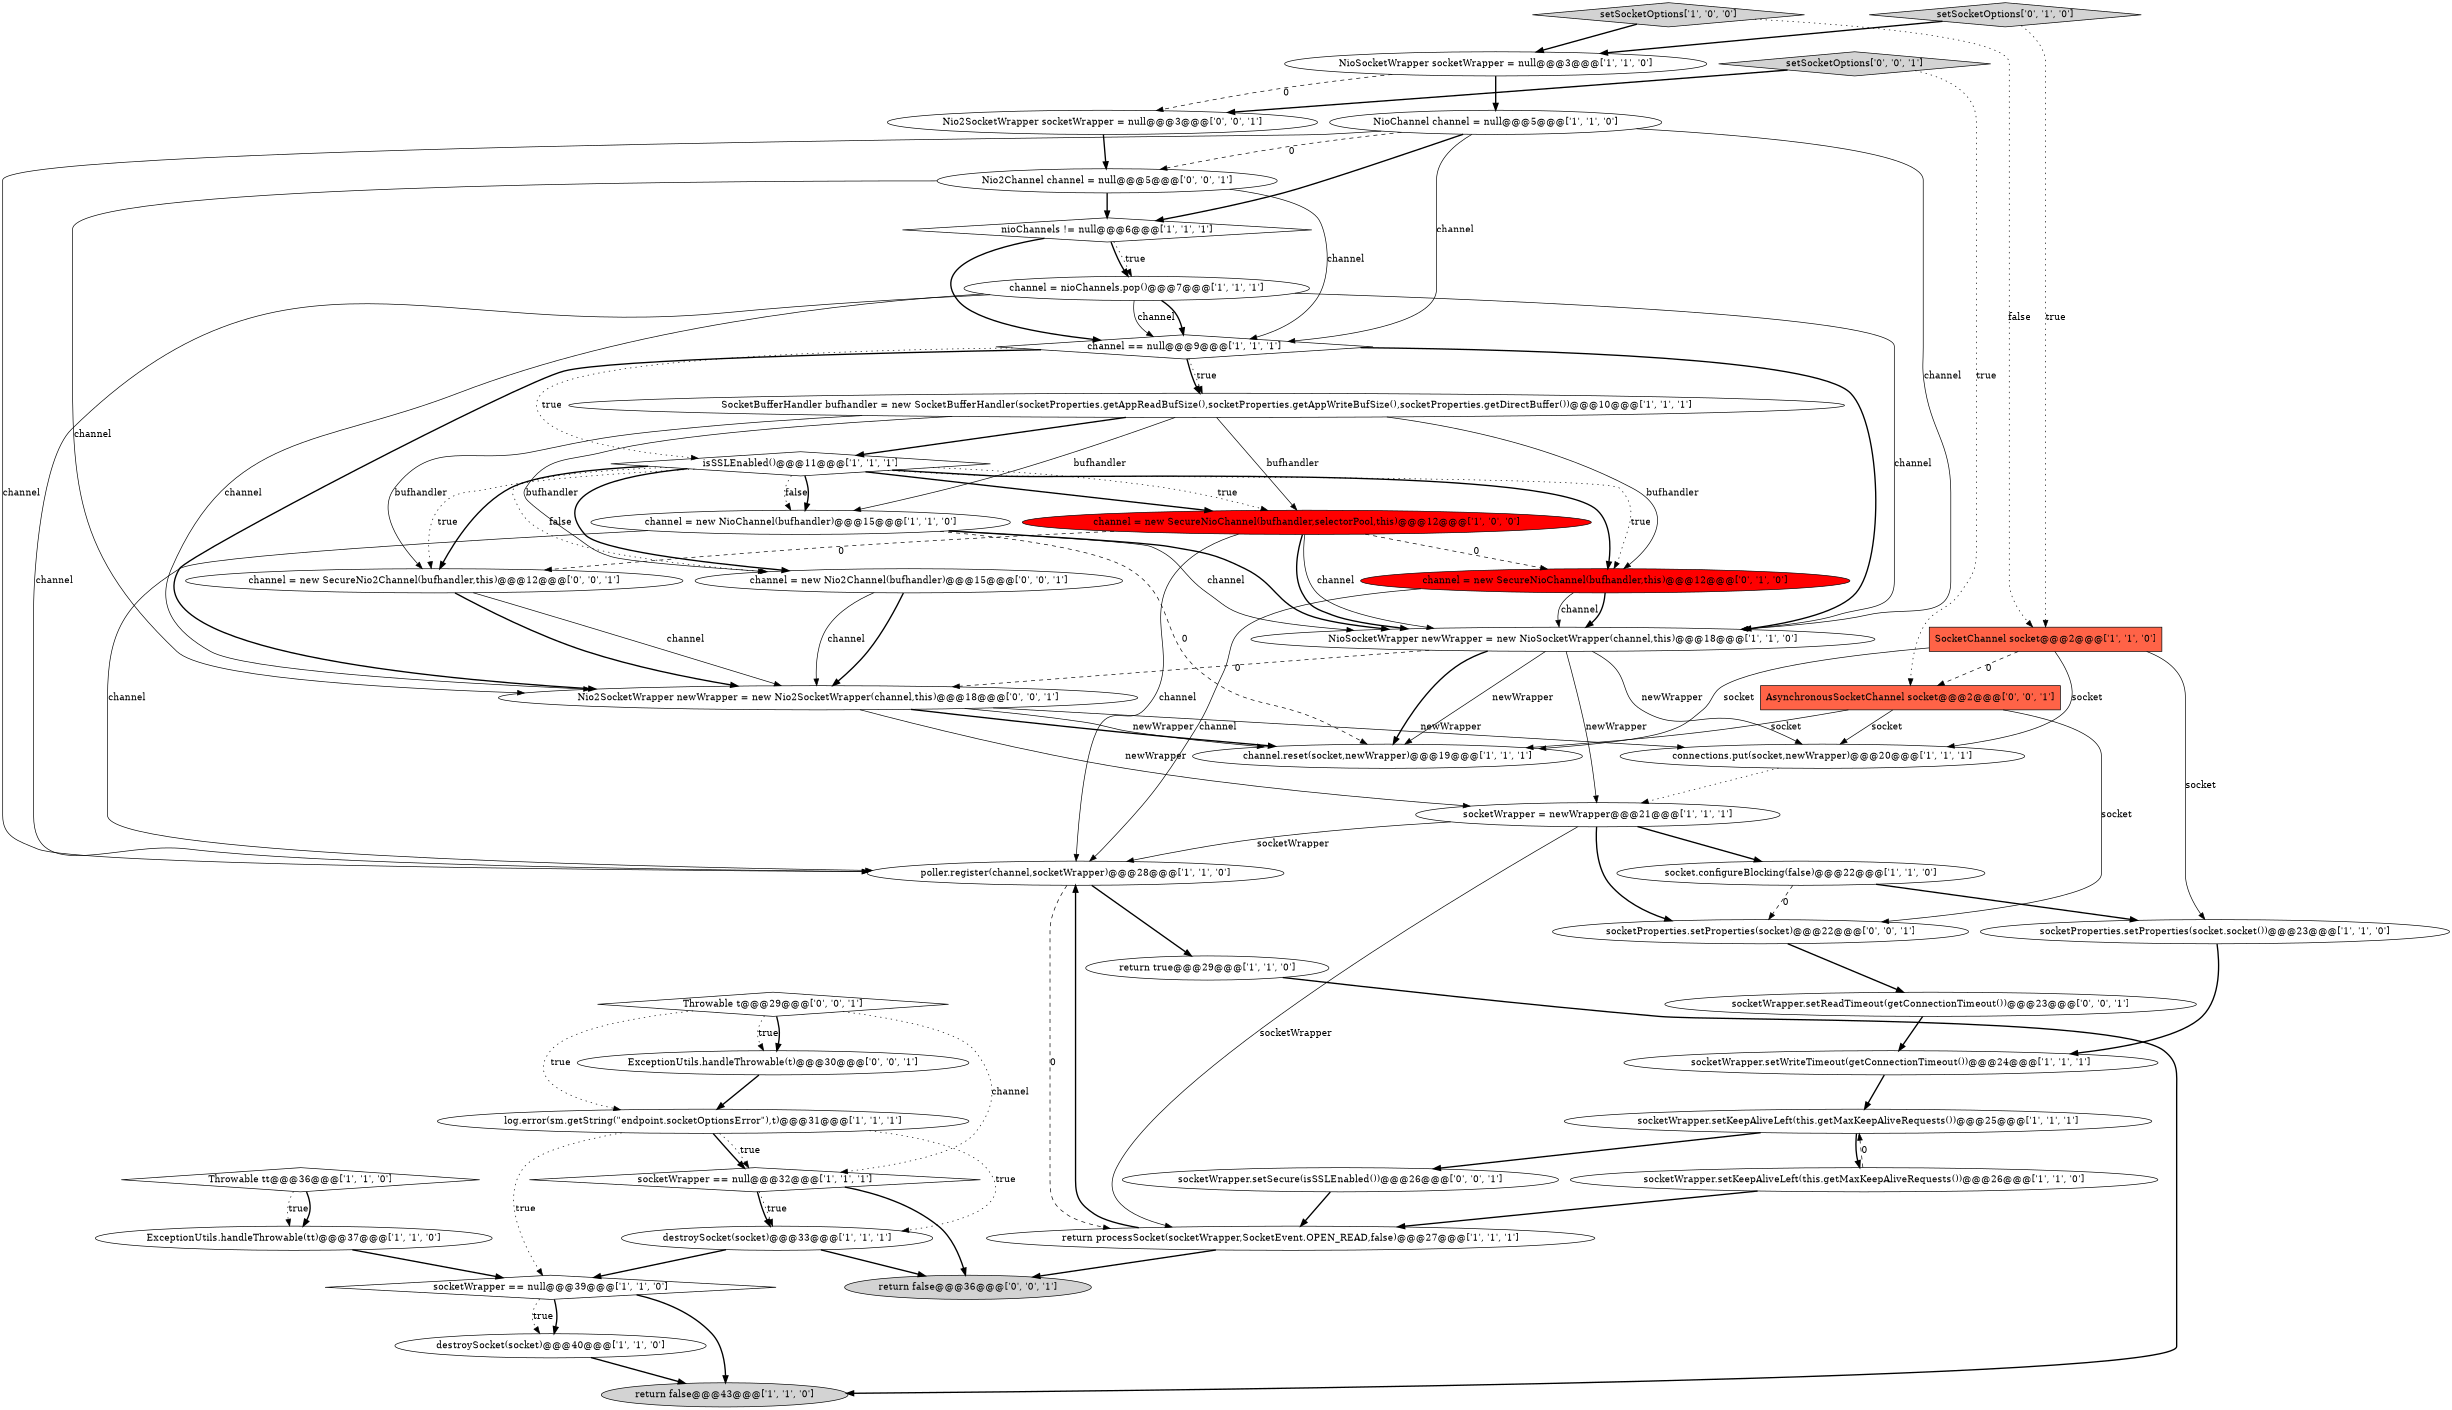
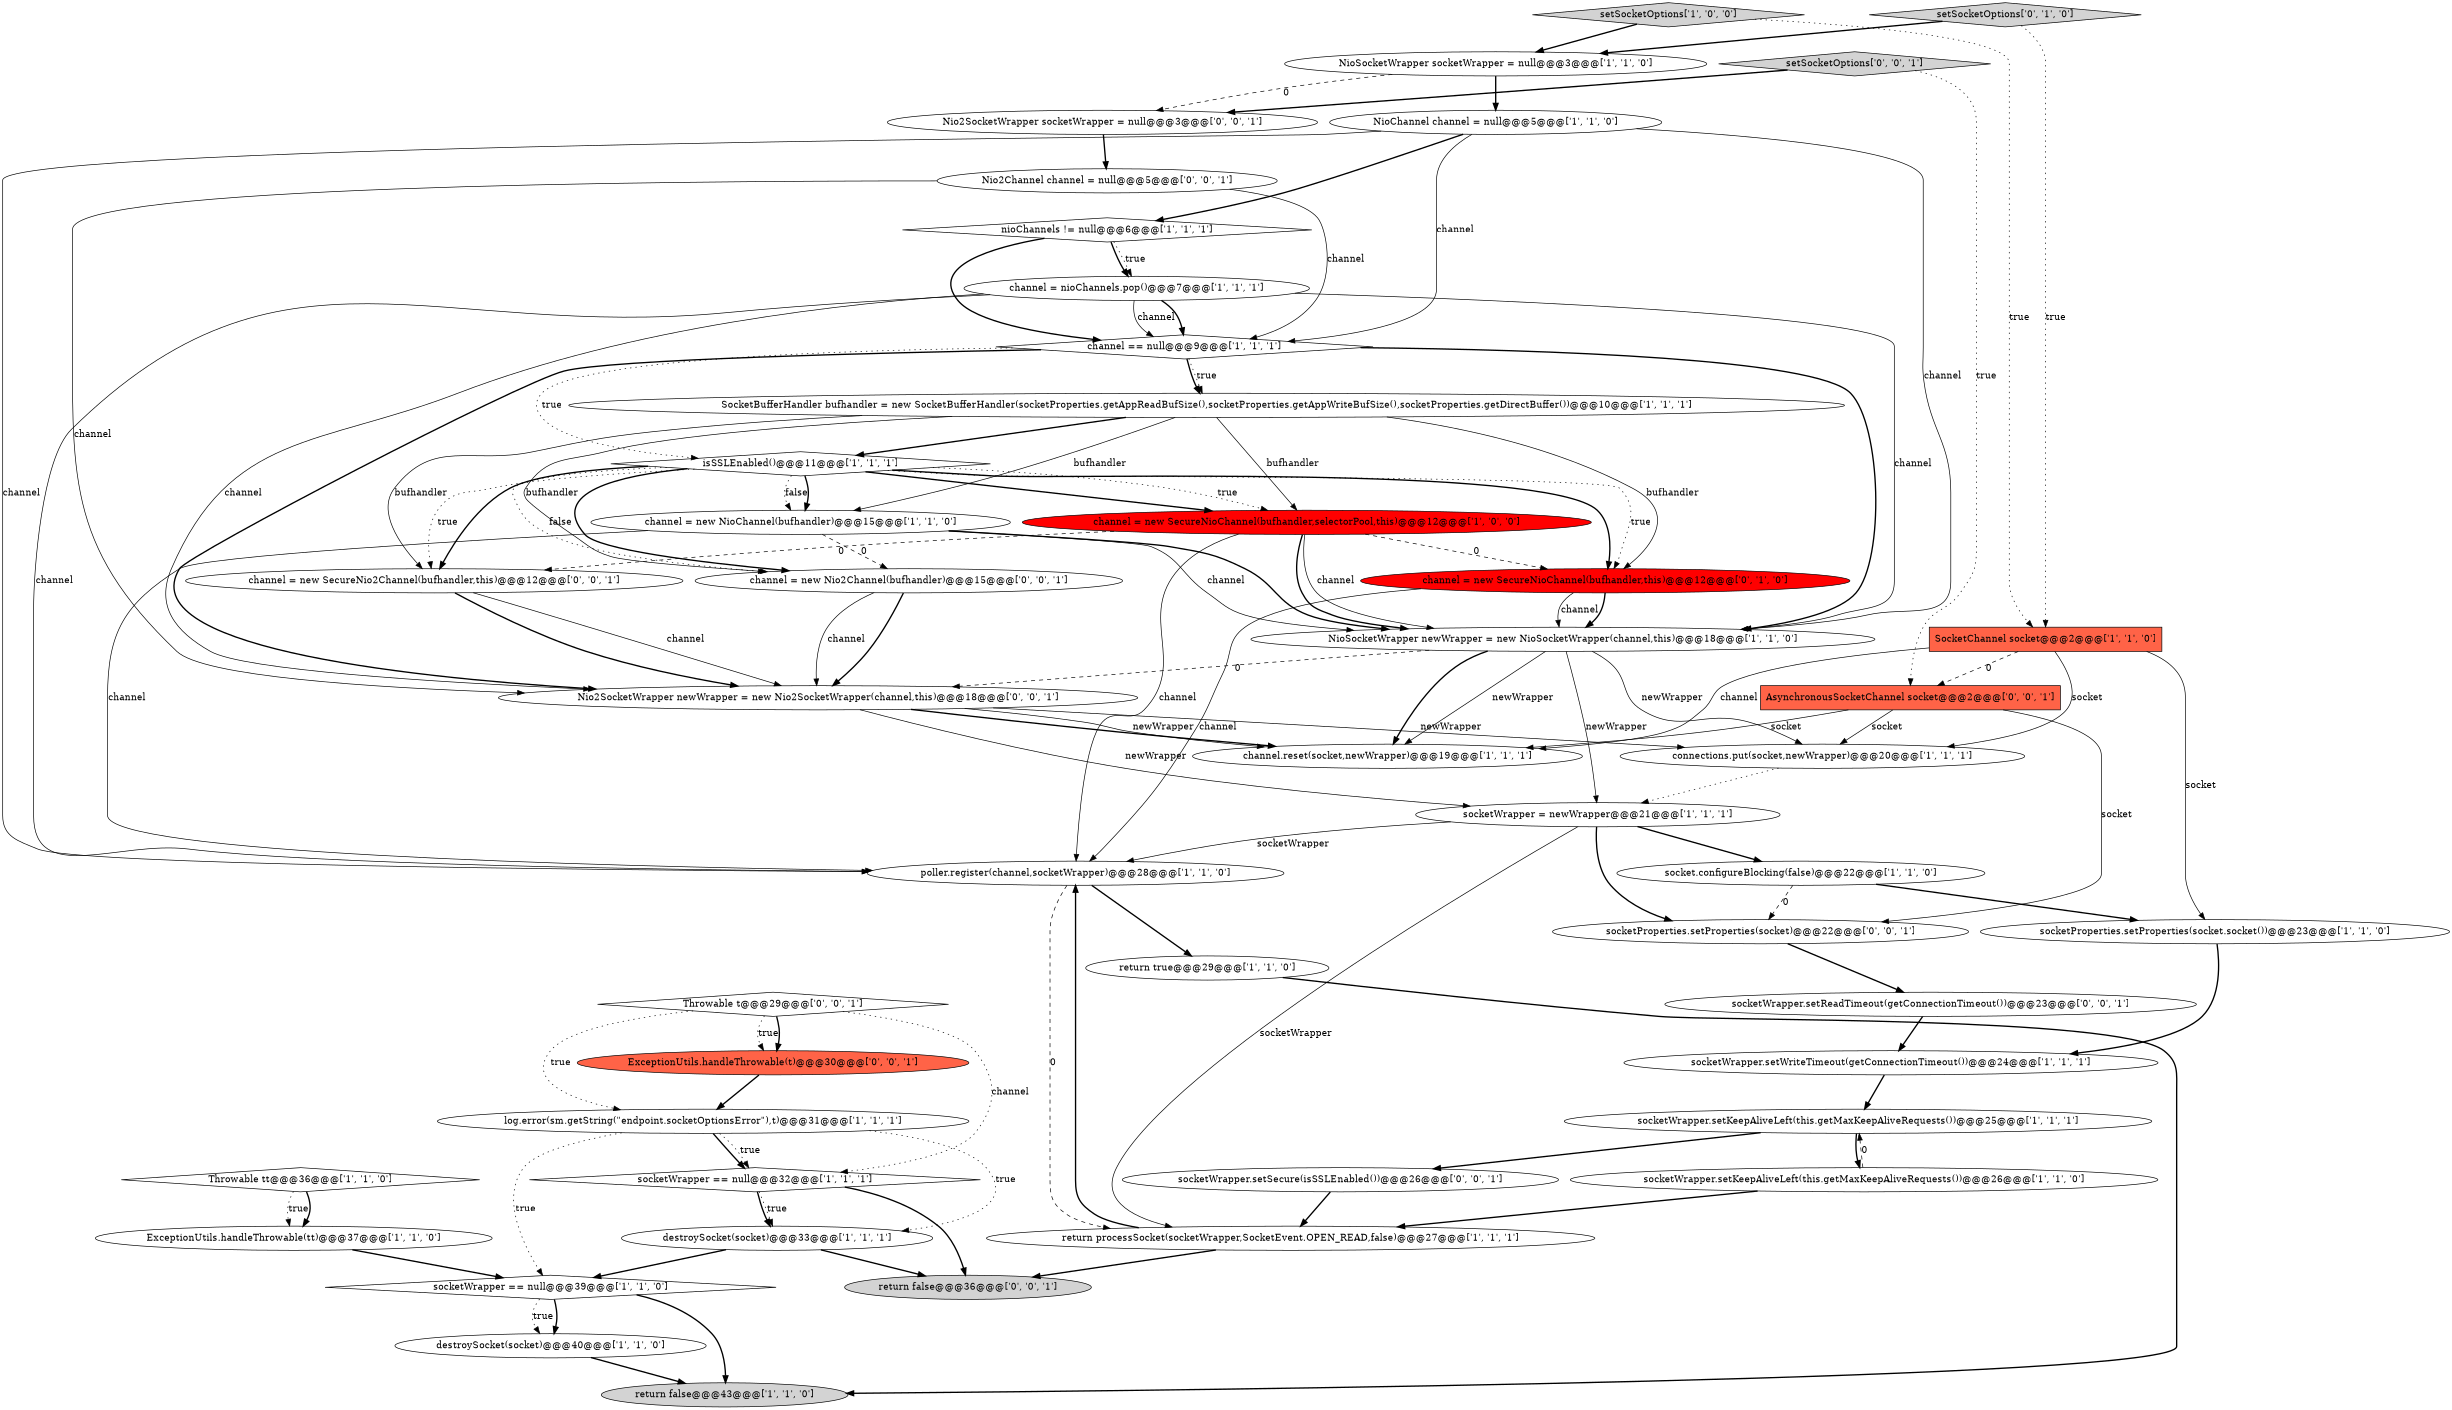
edge "NioChannel channel = null@@@5@@@['1', '1', '0']" -> "Nio2Channel channel = null@@@5@@@['0', '0', '1']": removed, label "0"
edge "Nio2Channel channel = null@@@5@@@['0', '0', '1']" -> "nioChannels != null@@@6@@@['1', '1', '1']": removed
edge "setSocketOptions['1', '0', '0']" -> "SocketChannel socket@@@2@@@['1', '1', '0']": label "false" -> "true"
edge "channel = new NioChannel(bufhandler)@@@15@@@['1', '1', '0']" -> "channel.reset(socket,newWrapper)@@@19@@@['1', '1', '1']": now "channel = new NioChannel(bufhandler)@@@15@@@['1', '1', '0']" -> "channel = new Nio2Channel(bufhandler)@@@15@@@['0', '0', '1']"
edge "SocketChannel socket@@@2@@@['1', '1', '0']" -> "channel.reset(socket,newWrapper)@@@19@@@['1', '1', '1']": label "socket" -> "channel"
node "ExceptionUtils.handleThrowable(t)@@@30@@@['0', '0', '1']": fillcolor white -> tomato
